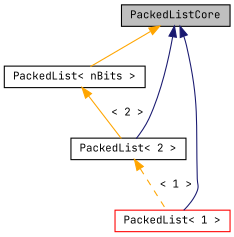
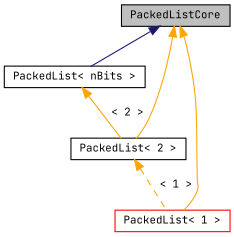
edge "PackedList< nBits >" -> "PackedListCore": color orange -> midnightblue
edge "PackedList< 2 >" -> "PackedListCore": color midnightblue -> orange
edge "PackedList< 1 >" -> "PackedListCore": color midnightblue -> orange
